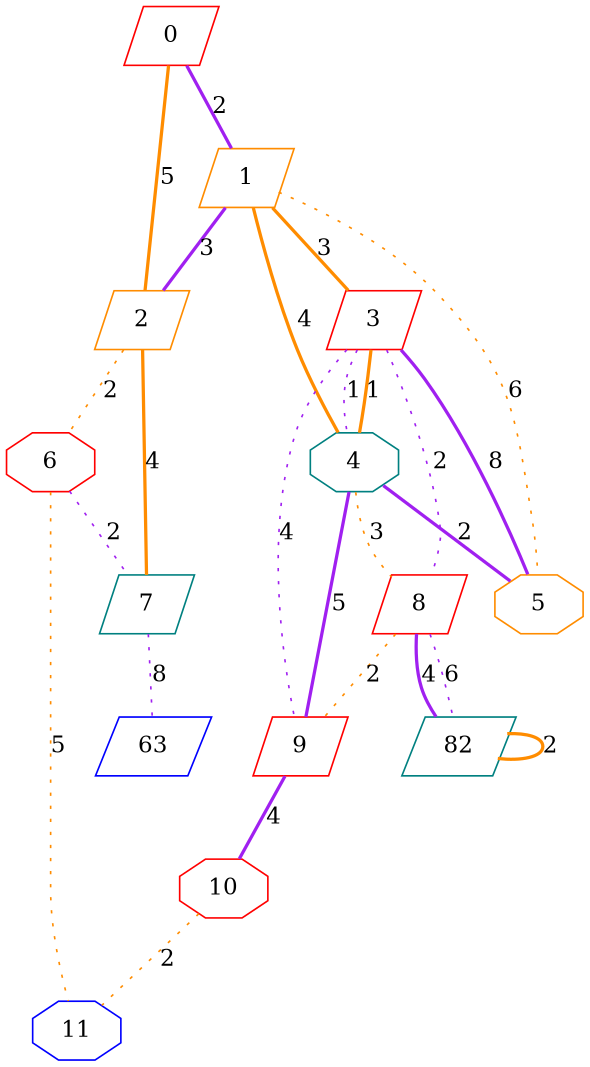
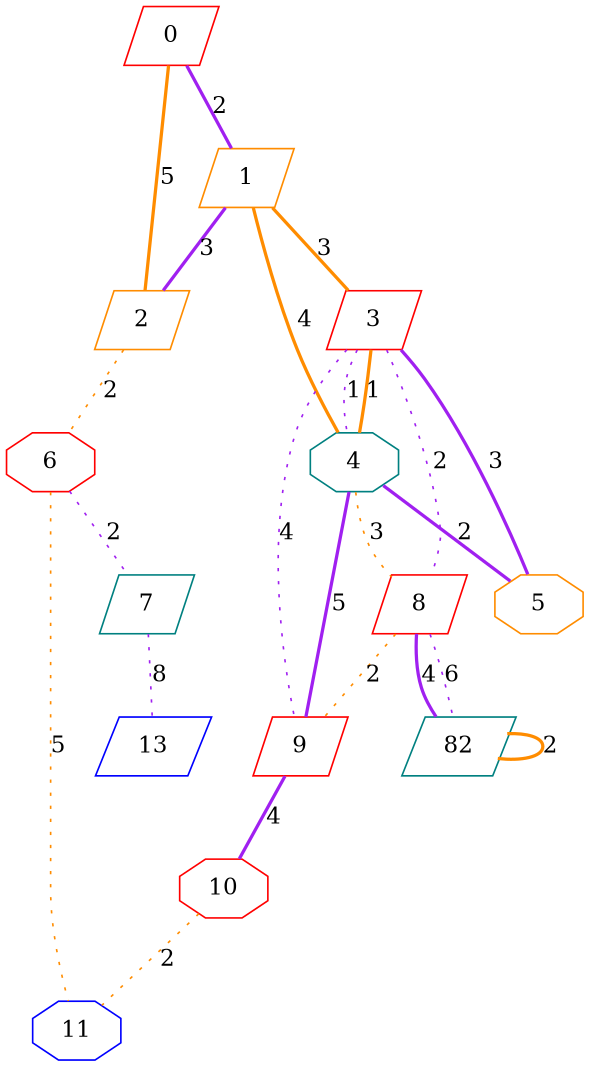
edge "1" -- "5": removed, label "6"
edge "2" -- "7": removed, label "4"
edge "3" -- "5": label "8" -> "3"
node "63": label "63" -> "13"
